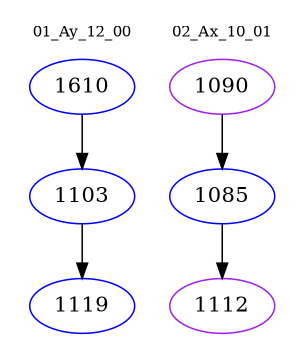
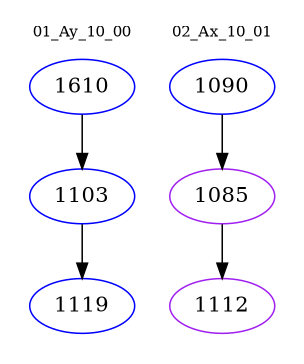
cluster "01_Ay_12_00": label "01_Ay_12_00" -> "01_Ay_10_00"
node "1090": color purple -> blue
node "1085": color blue -> purple
